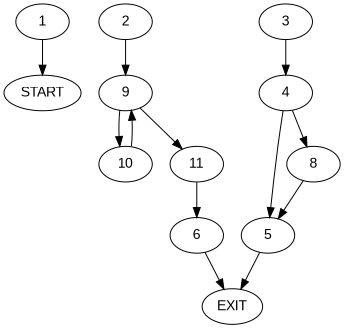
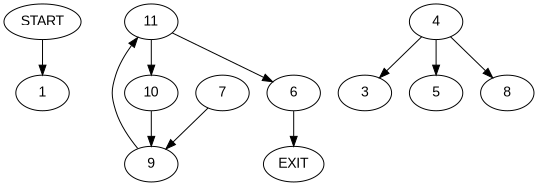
node "2": label "2" -> "7"
edge "1" -> "START": reversed
edge "3" -> "4": reversed
edge "9" -> "10": now "11" -> "10"
edge "8" -> "5": removed
edge "5" -> "EXIT": removed
